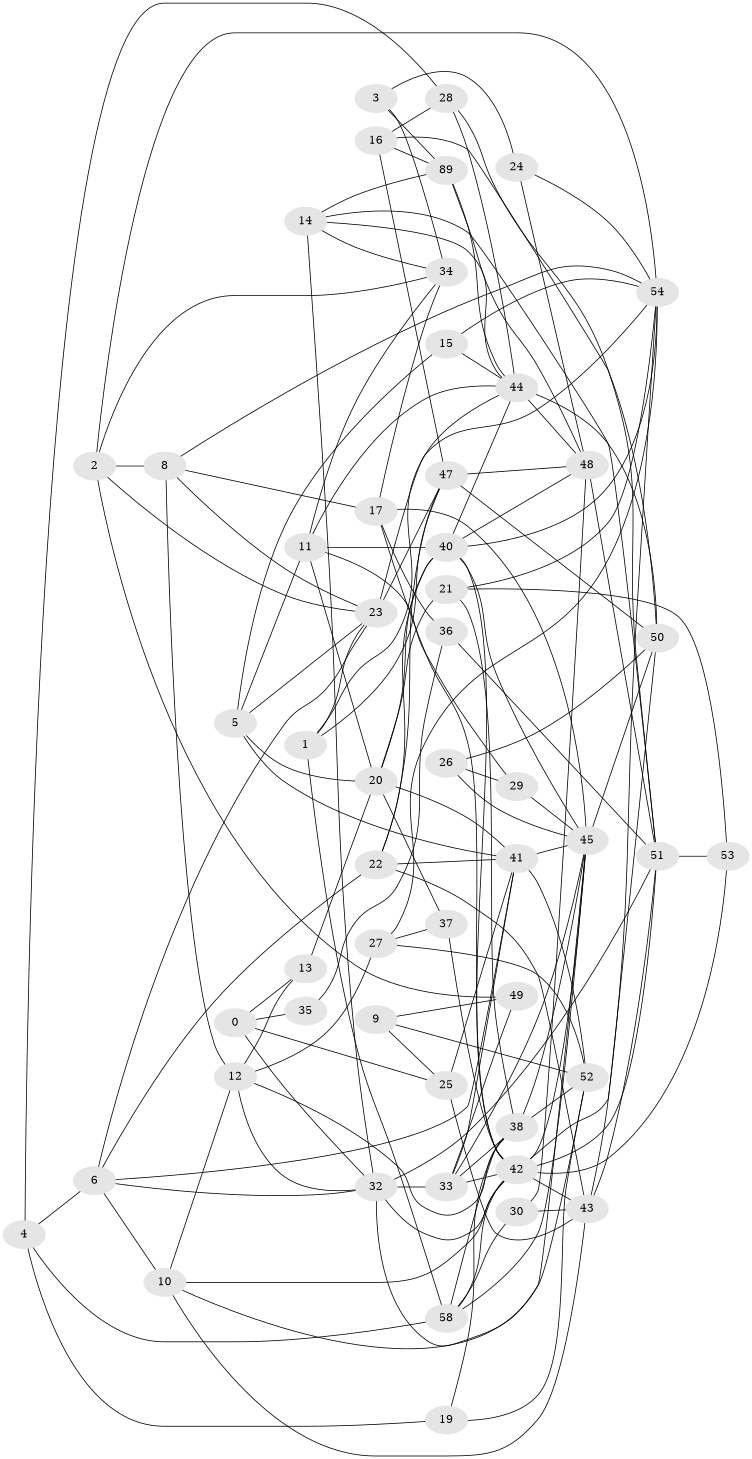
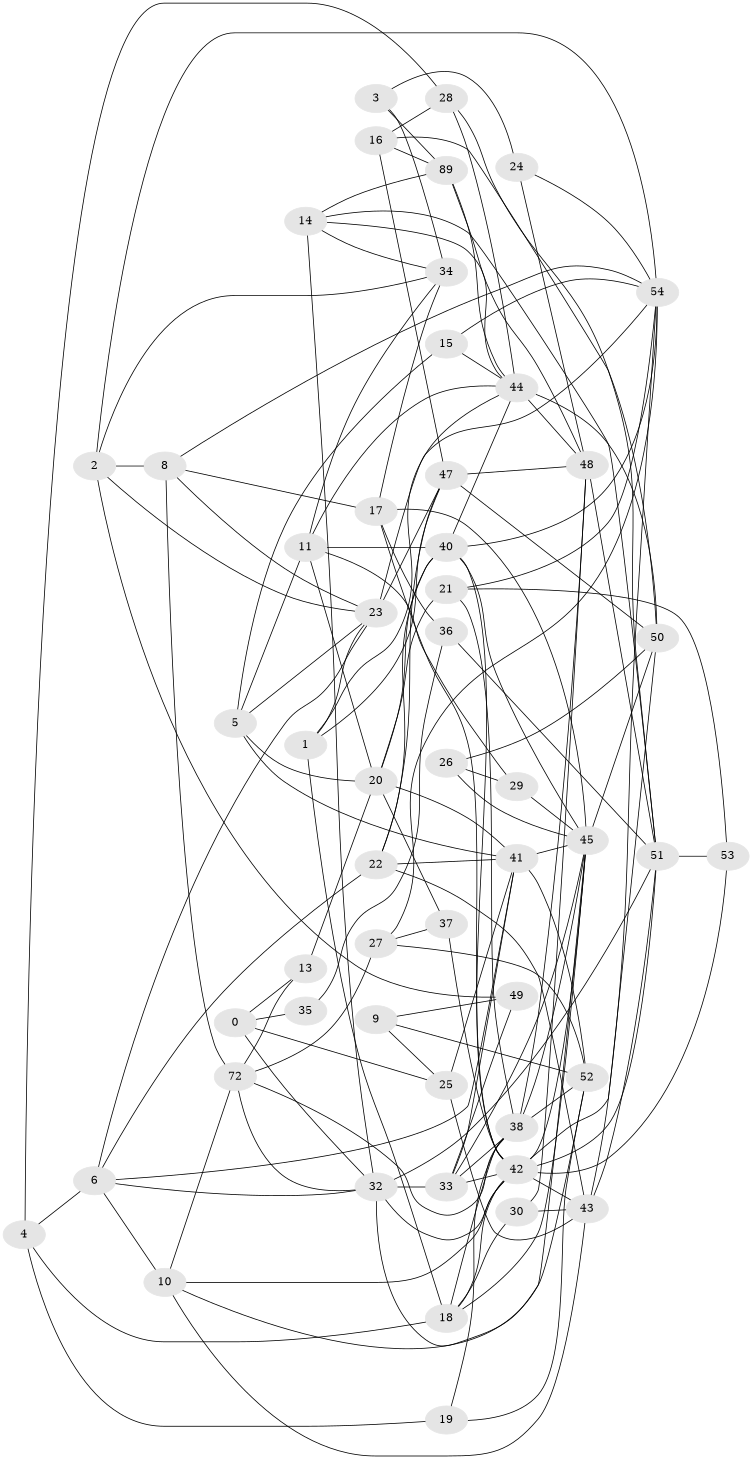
edge "48" -- "40": now "48" -- "38"
node "12": label "12" -> "72"
node "58": label "58" -> "18"
